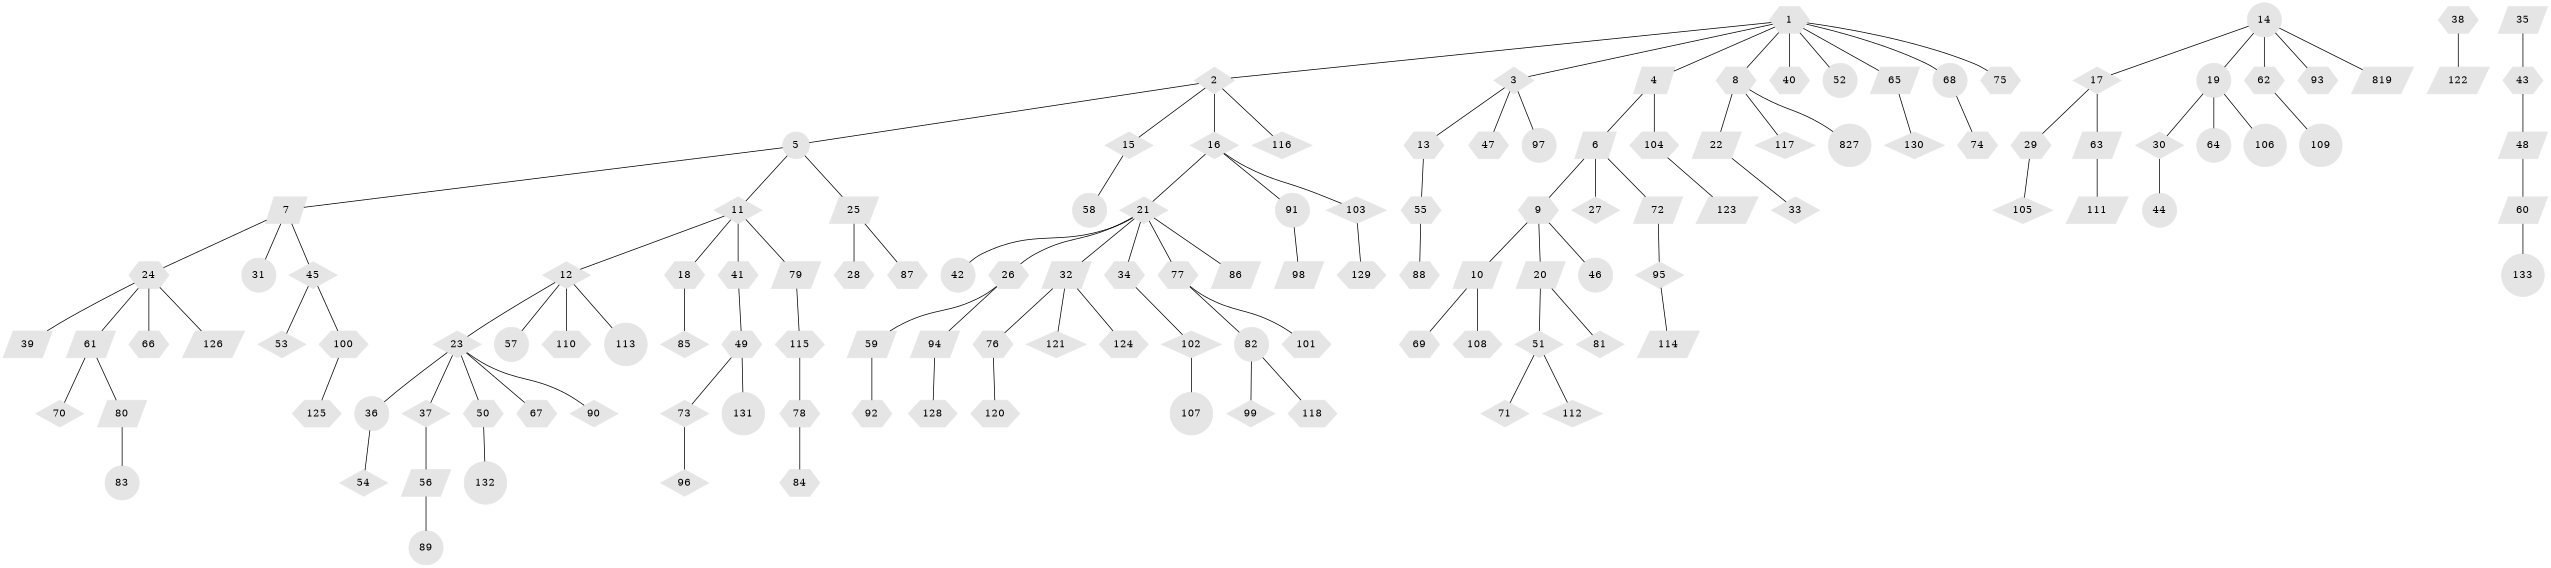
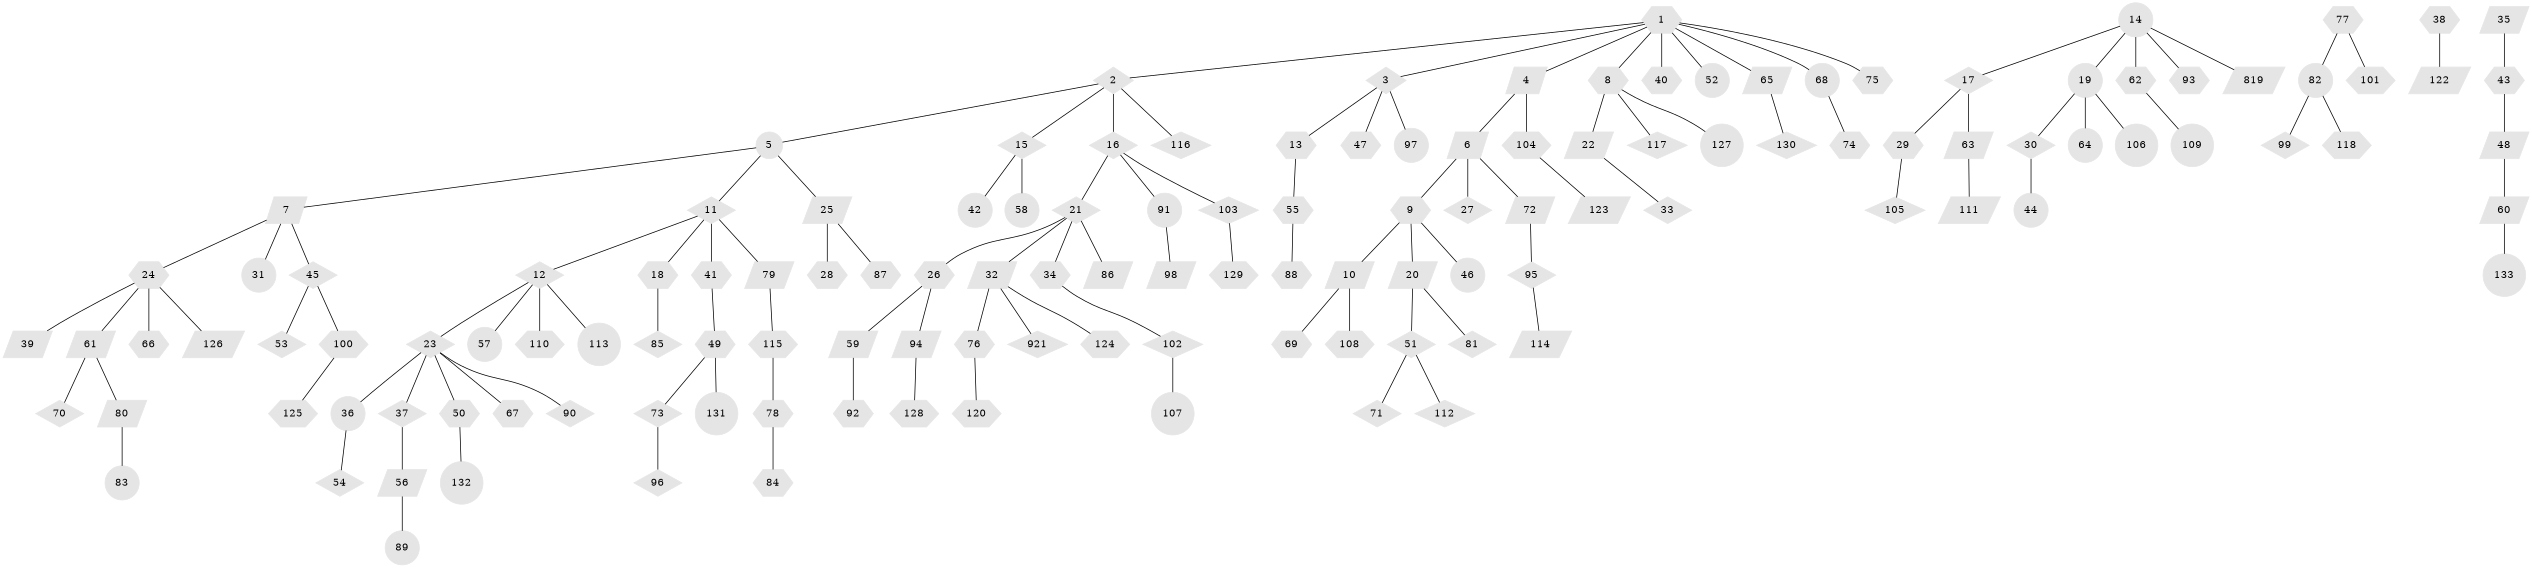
node "827": label "827" -> "127"
edge "21" -- "42": now "15" -- "42"
edge "21" -- "77": removed
node "121": label "121" -> "921"
